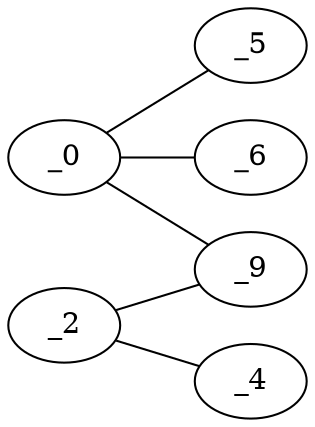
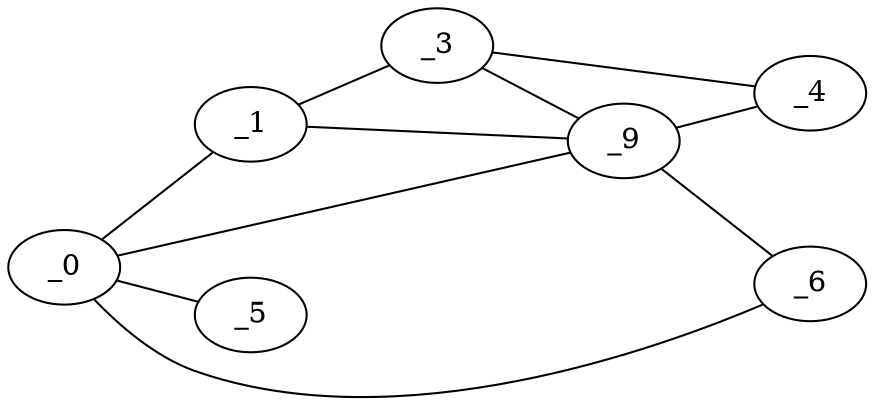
edge "_4" -- "_9": added
node "_1": added
edge "_9" -- "_6": added
node "_2": label "_2" -> "_3"
